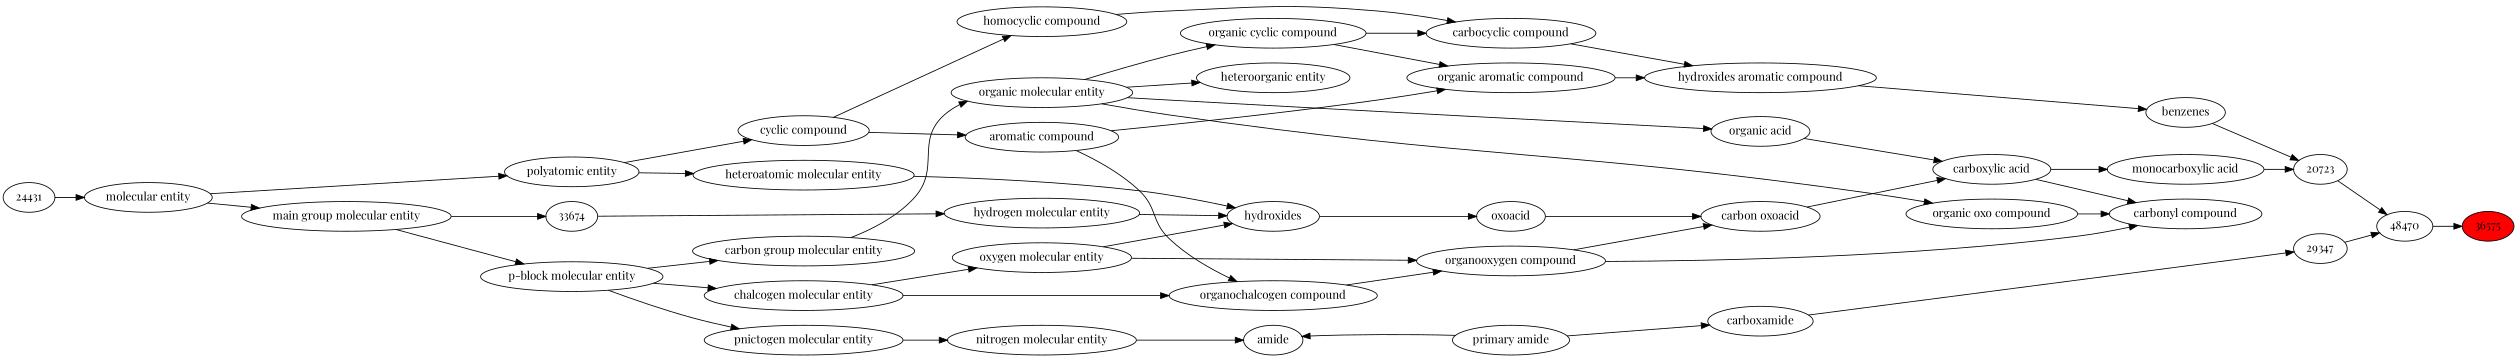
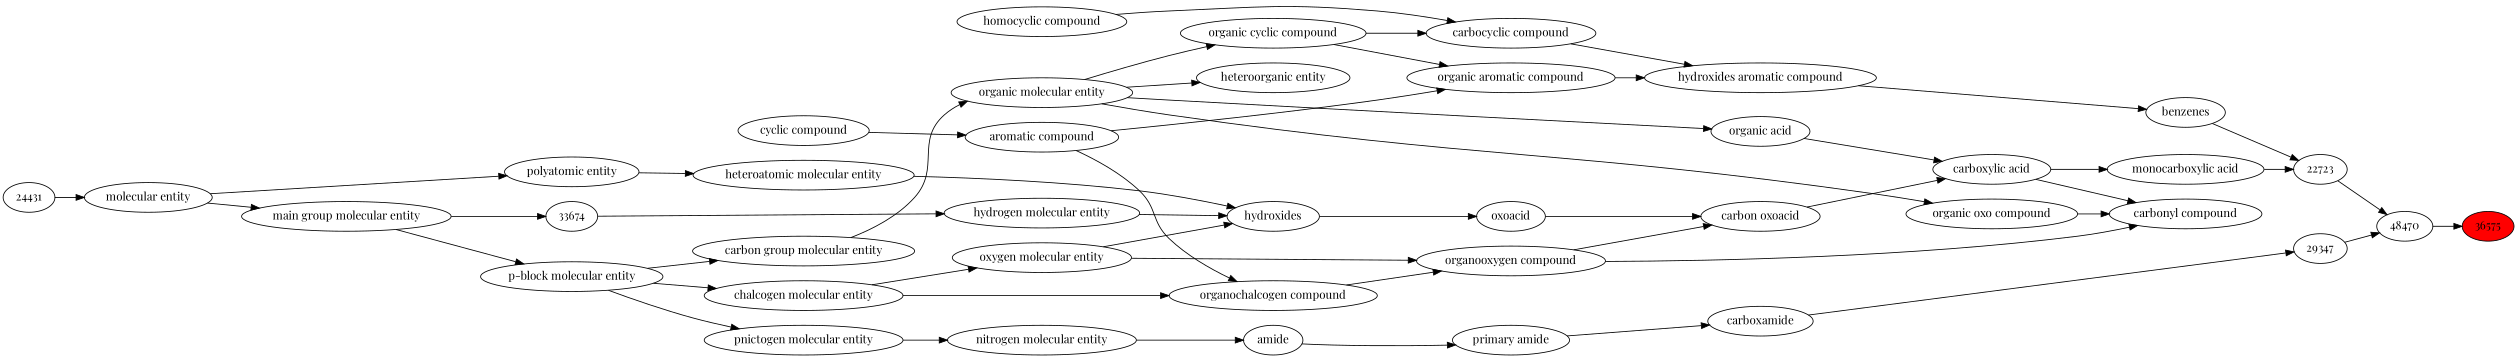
edge "cyclic compound" -> "homocyclic compound": removed
edge "polyatomic entity" -> "cyclic compound": removed
node "20723": label "20723" -> "22723"
edge "primary amide" -> "amide": reversed
